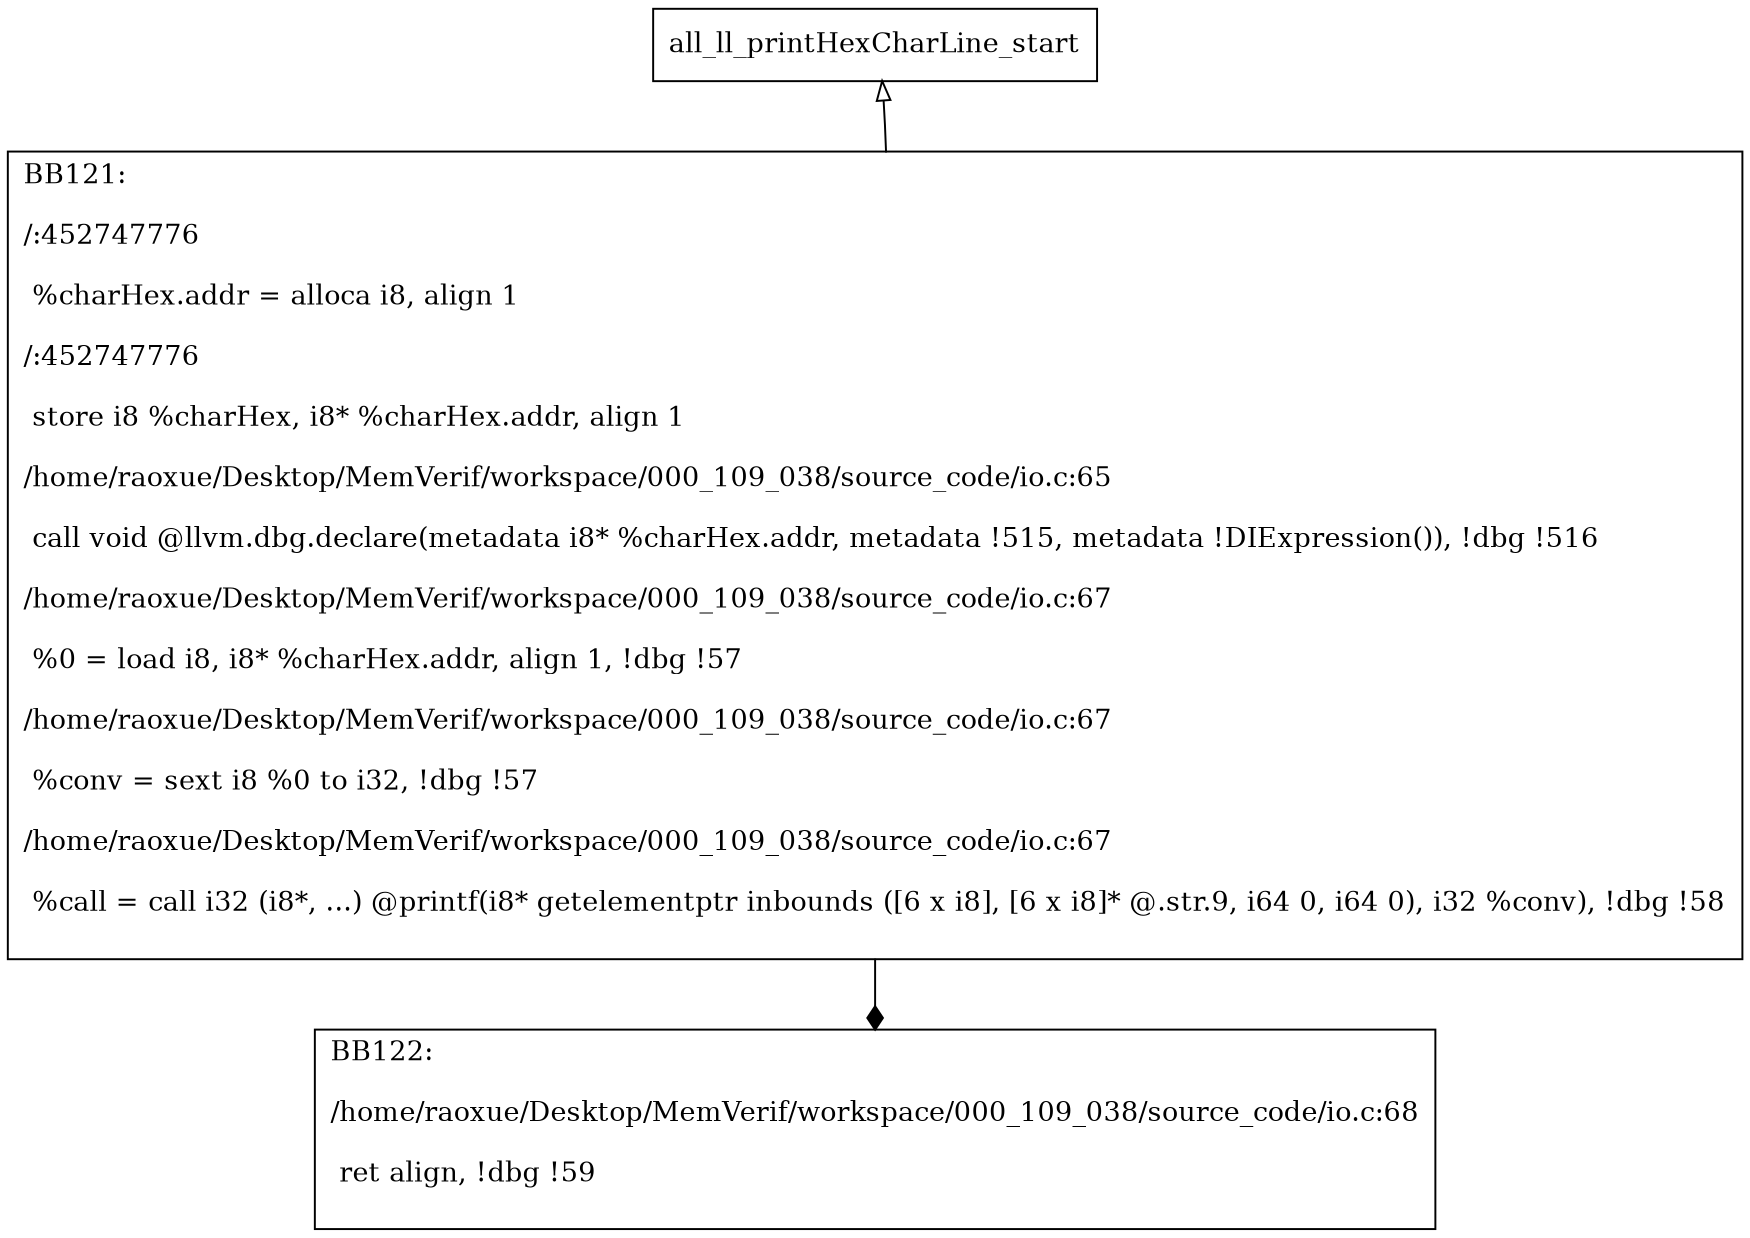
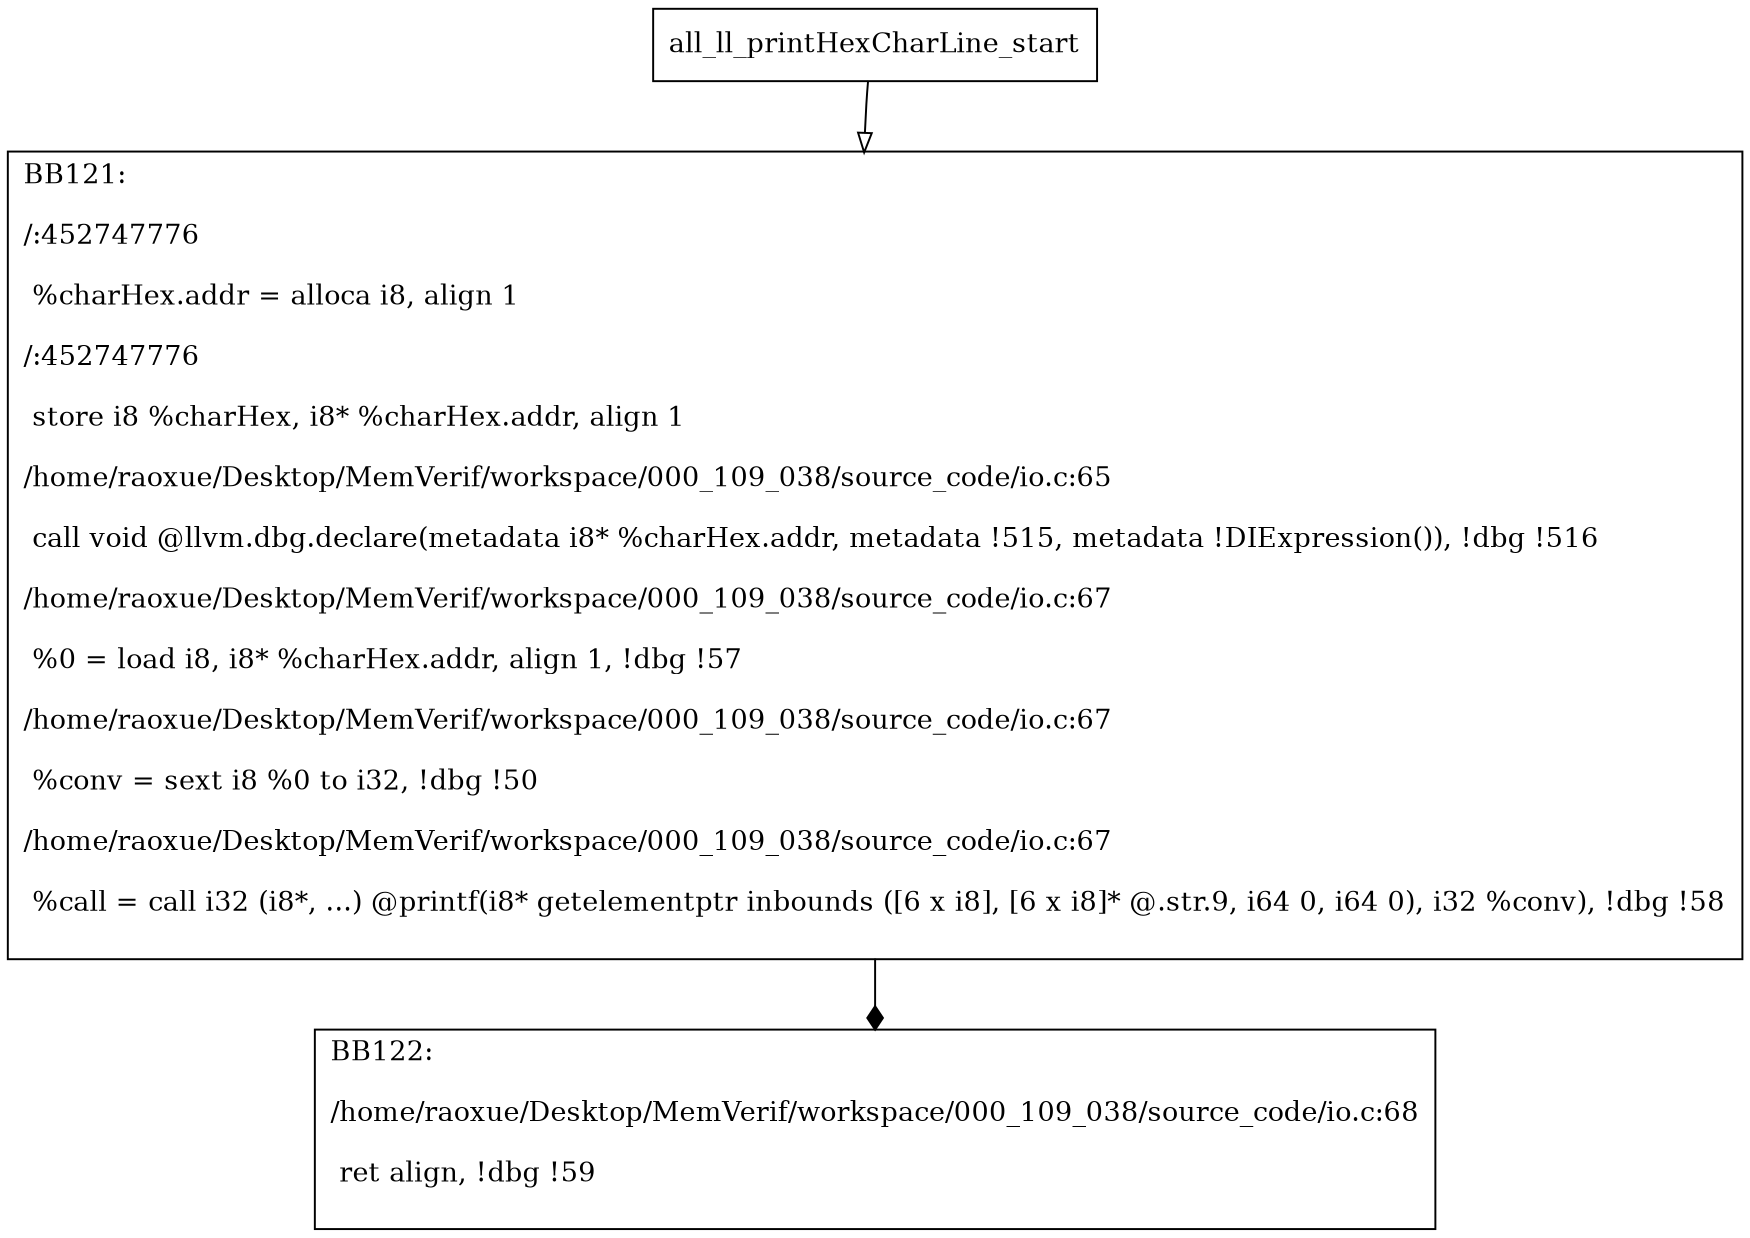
edge "BB121:" -> "all_ll_printHexCharLine_start": reversed
node "BB121:": text "%conv = sext i8 %0 to i32, !dbg !57" -> "%conv = sext i8 %0 to i32, !dbg !50"
